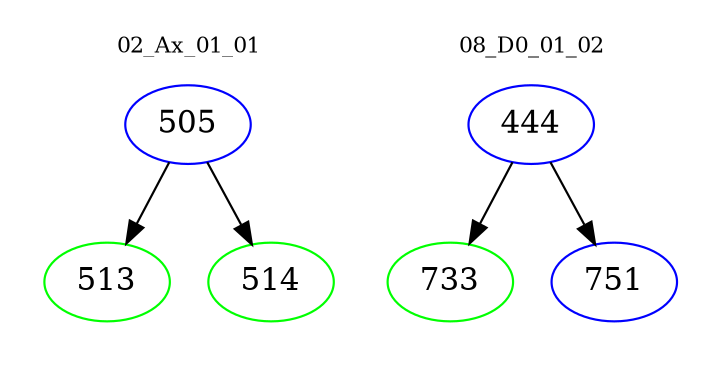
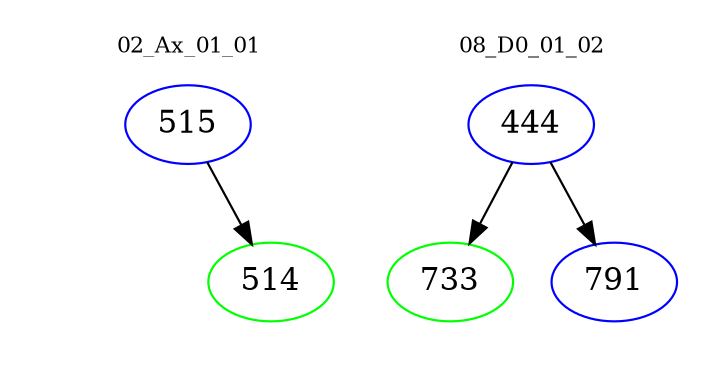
node "505": label "505" -> "515"
node "513": removed
node "751": label "751" -> "791"
